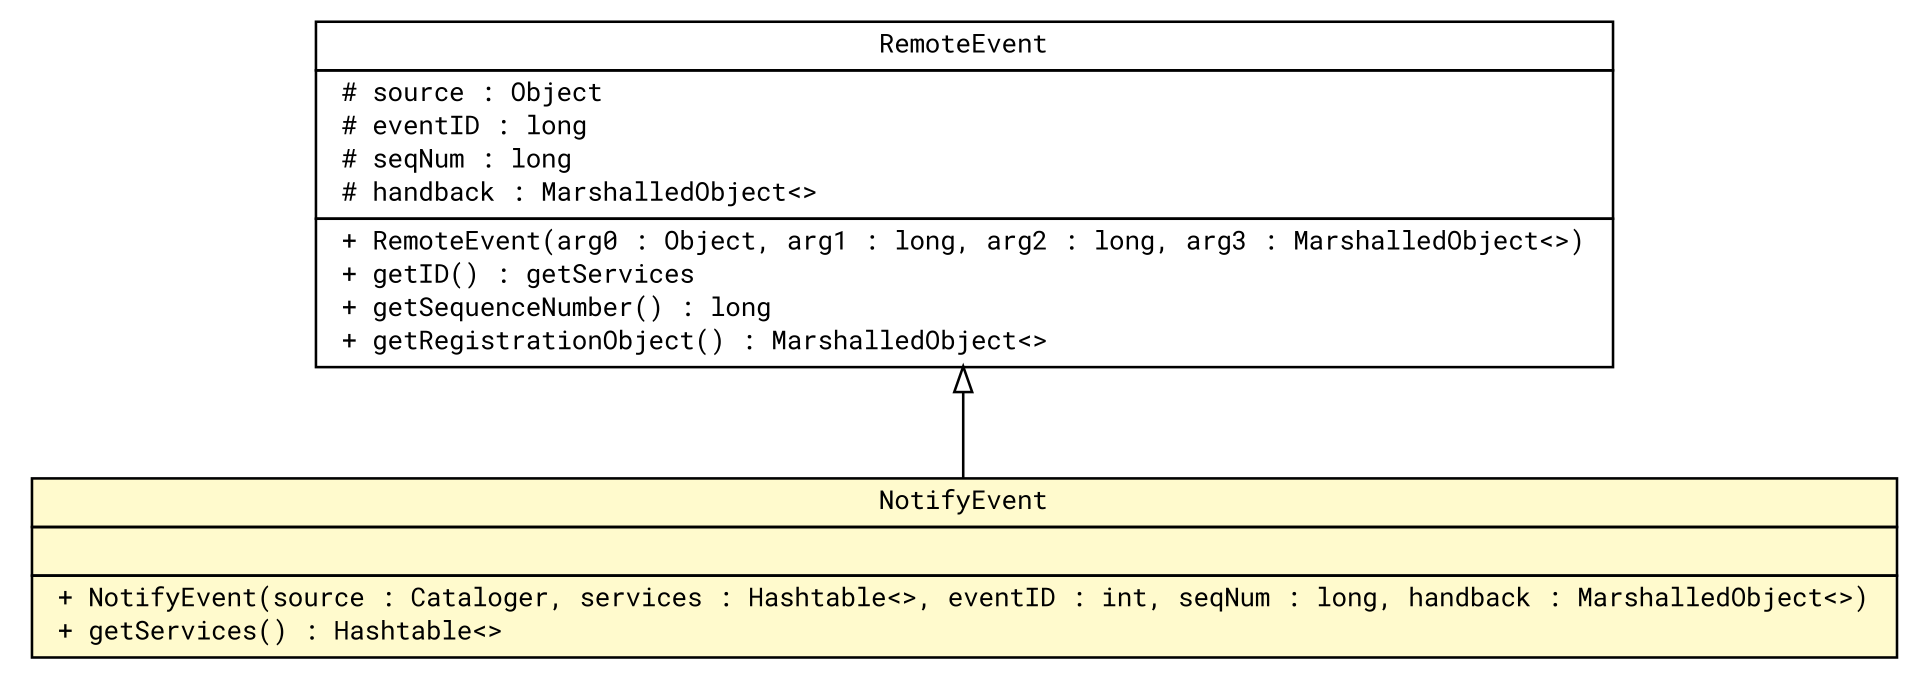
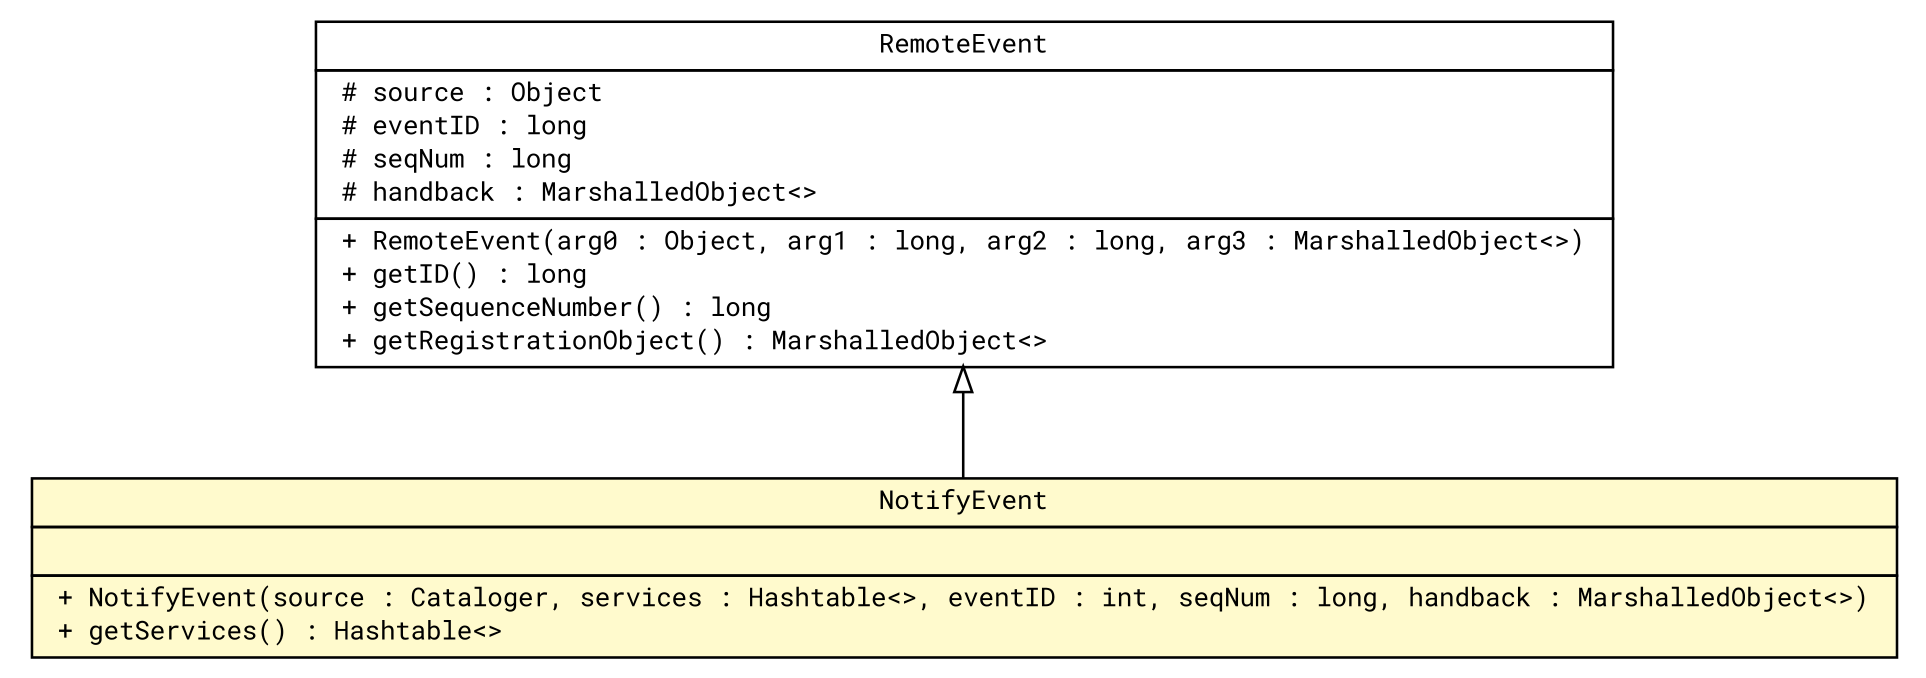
node "RemoteEvent": text "+ getID() : getServices" -> "+ getID() : long"
